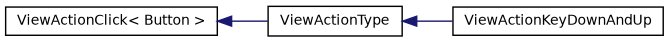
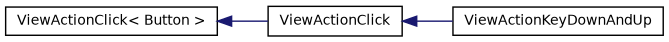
node "ViewActionType": label "ViewActionType" -> "ViewActionClick"
